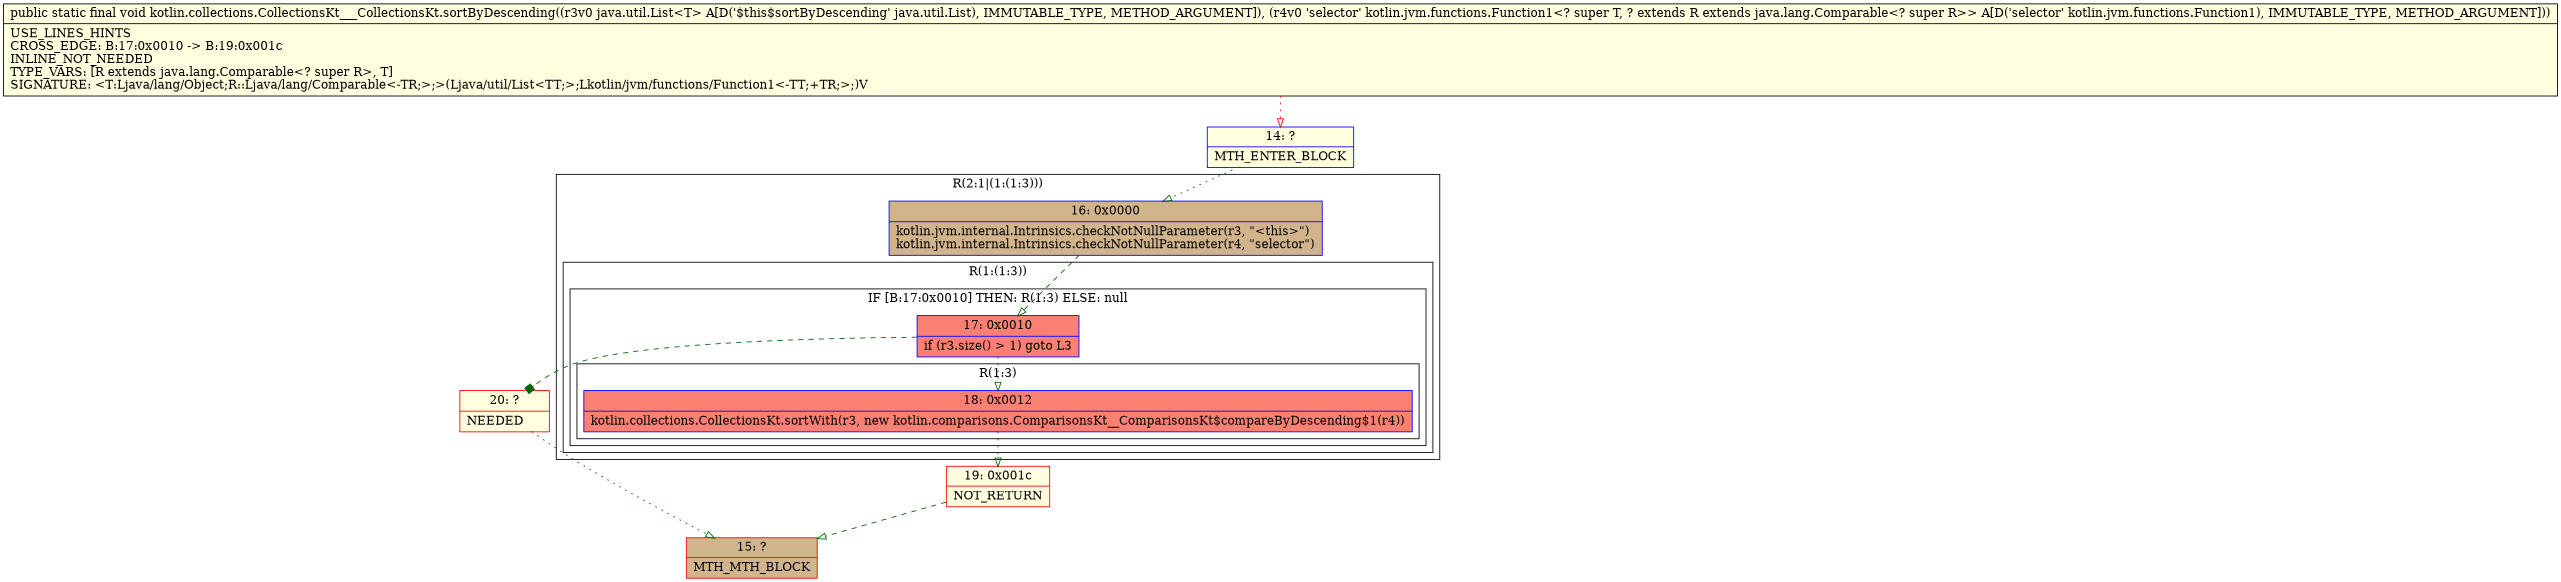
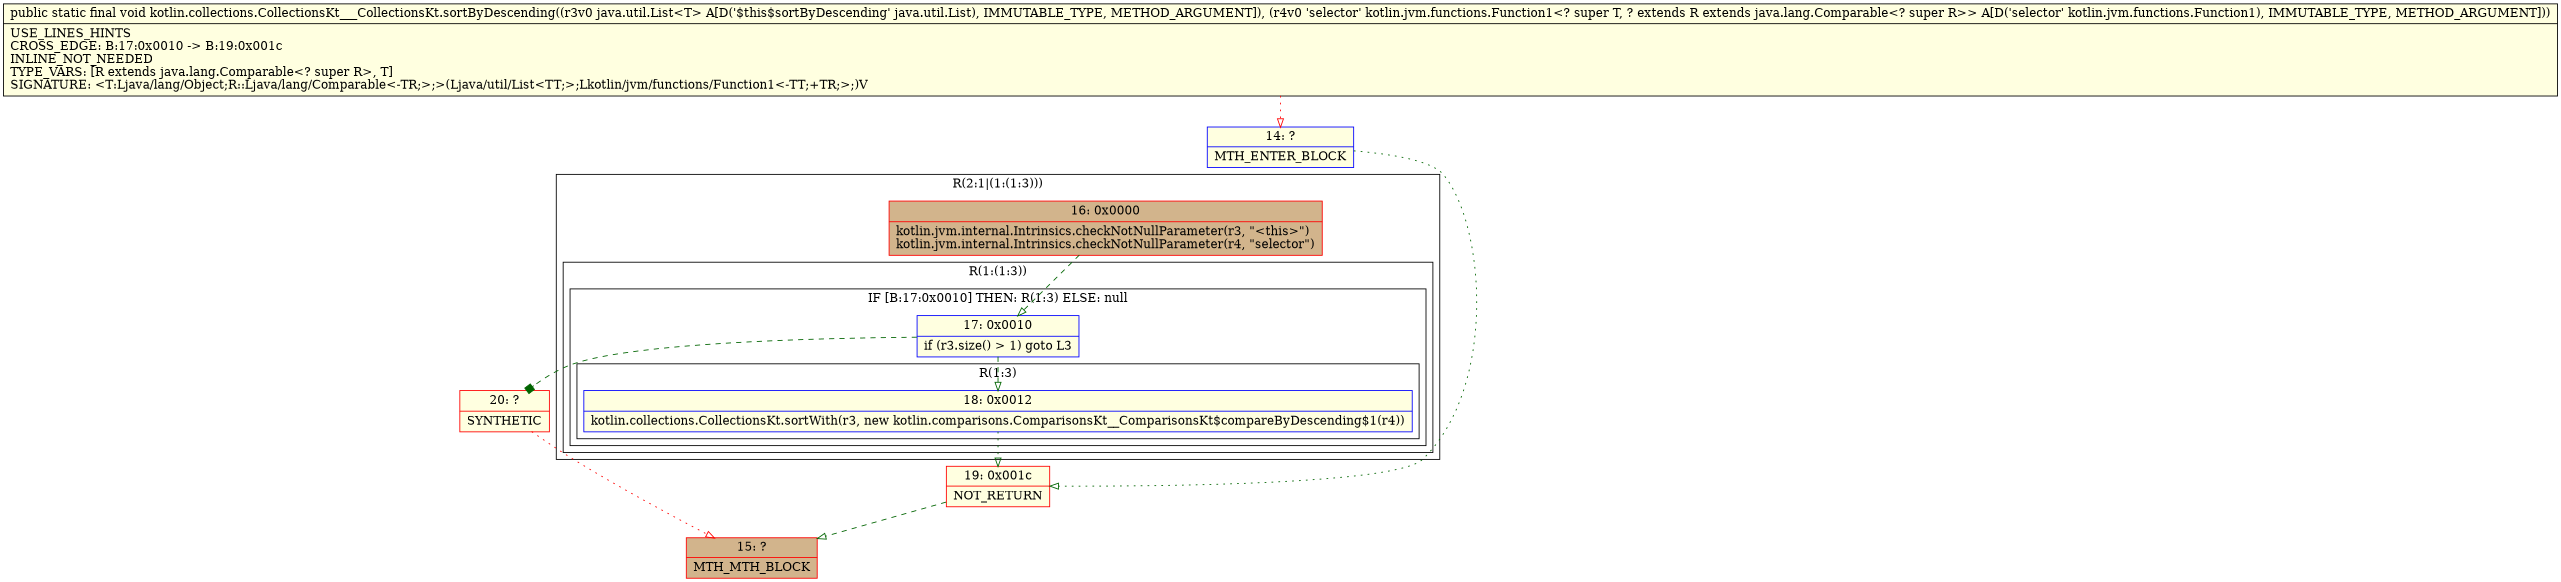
edge "14: ?" -> "16: 0x0000": now "14: ?" -> "19: 0x001c"
node "16: 0x0000": color blue -> red
node "17: 0x0010": fillcolor salmon -> lightyellow
edge "17: 0x0010" -> "18: 0x0012": style dotted -> dashed
node "18: 0x0012": fillcolor salmon -> lightyellow
node "20: ?": text "NEEDED" -> "SYNTHETIC"
edge "20: ?" -> "15: ?": color darkgreen -> red
